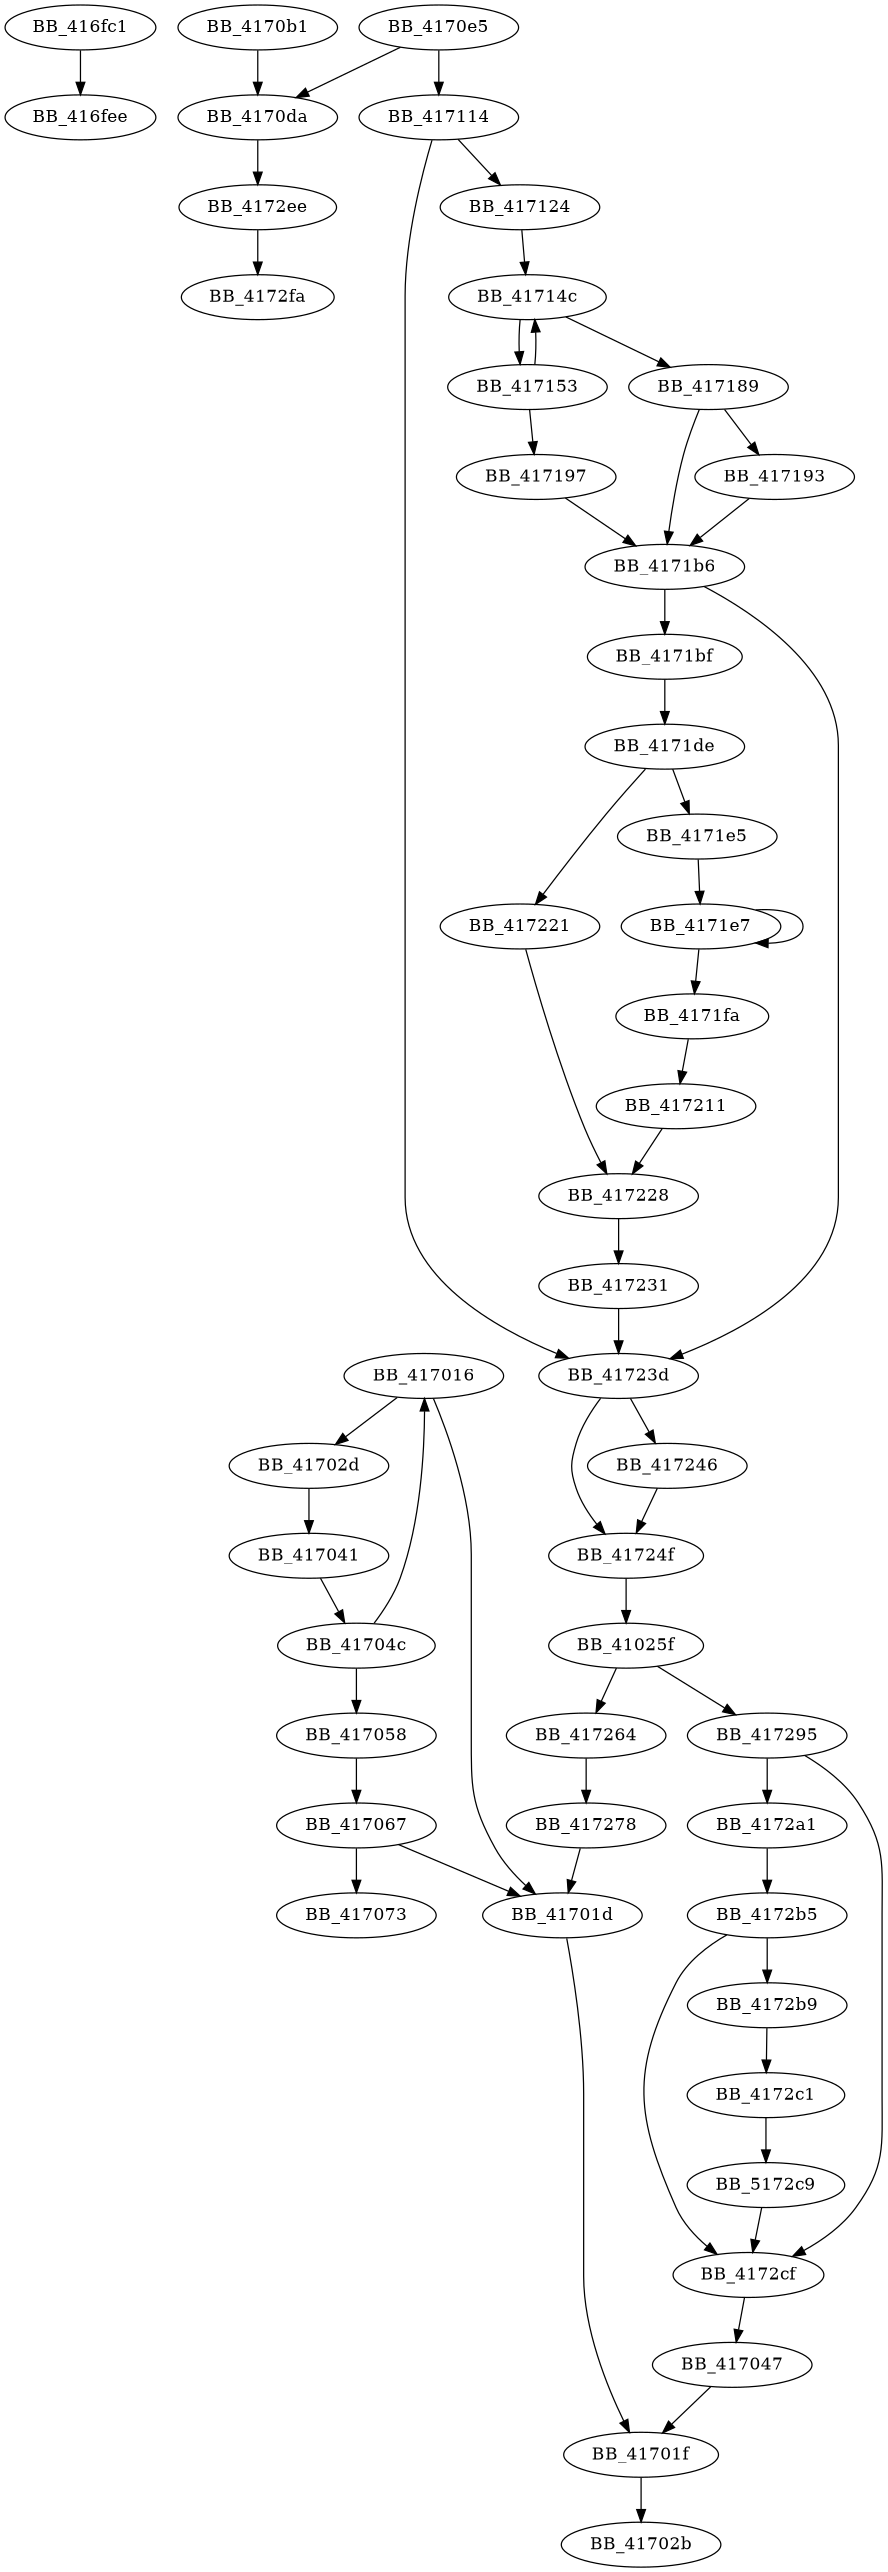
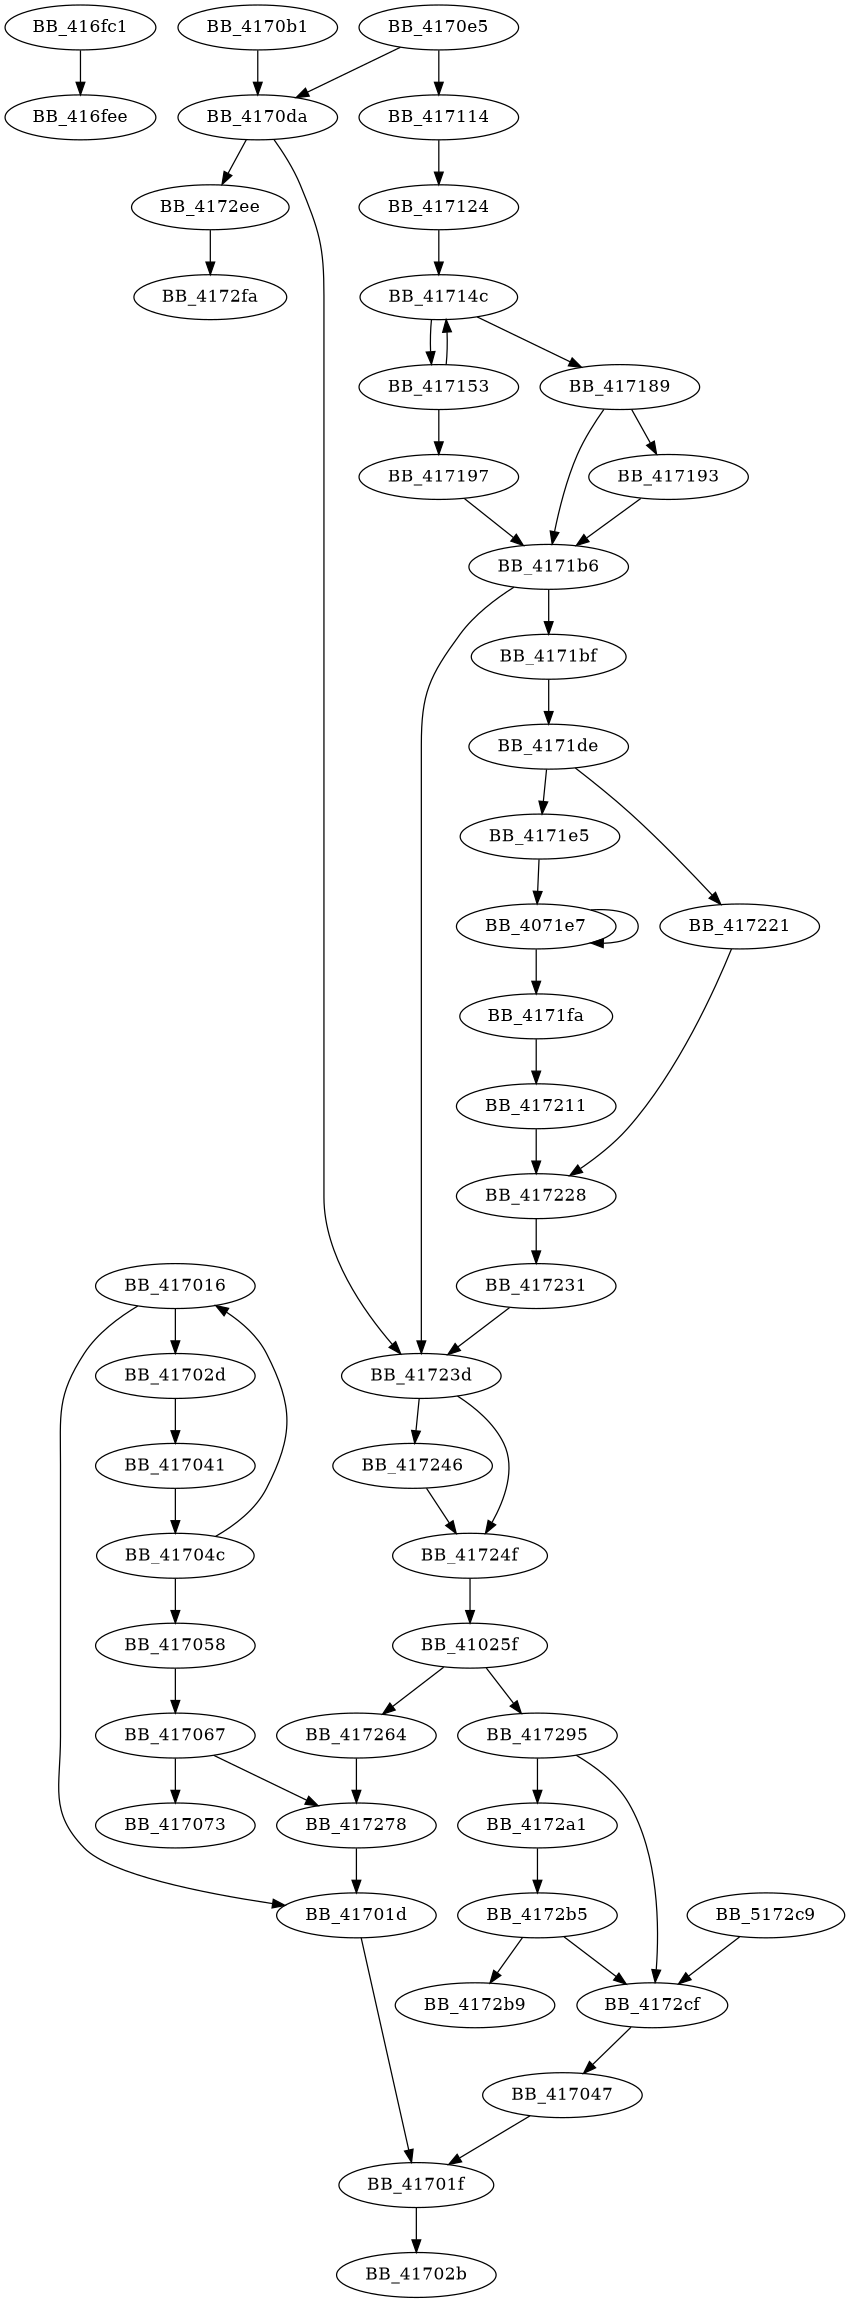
edge "BB_417114" -> "BB_41723d": now "BB_4170da" -> "BB_41723d"
node "BB_4171e7": label "BB_4171e7" -> "BB_4071e7"
edge "BB_417067" -> "BB_41701d": now "BB_417067" -> "BB_417278"
node "BB_4172c1": removed
